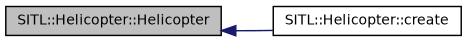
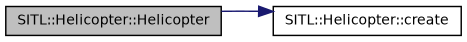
edge "SITL::Helicopter::create" -> "SITL::Helicopter::Helicopter": reversed
